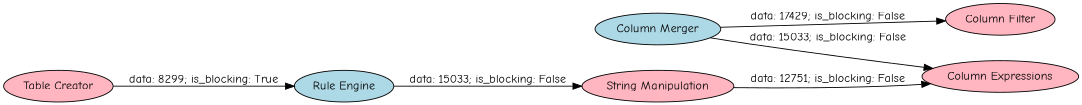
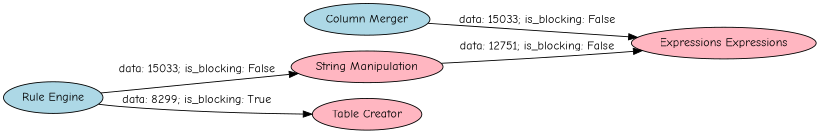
node "Column Filter": removed
node "Column Expressions": label "Column Expressions" -> "Expressions Expressions"
edge "Table Creator" -> "Rule Engine": reversed
